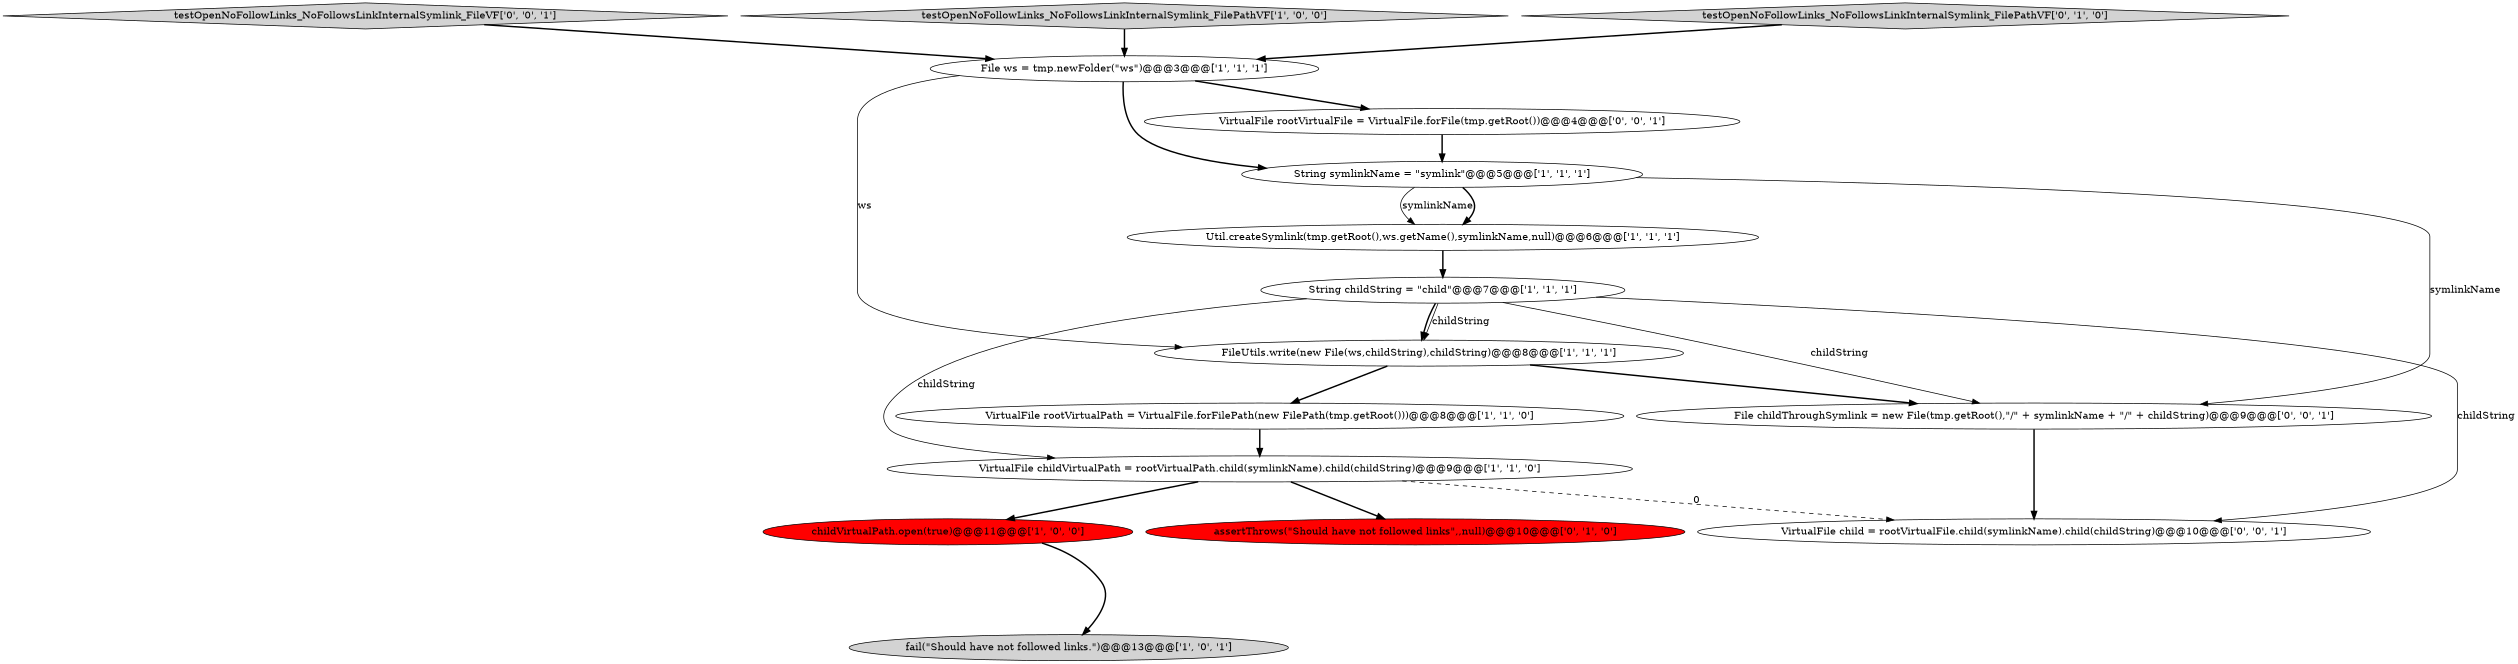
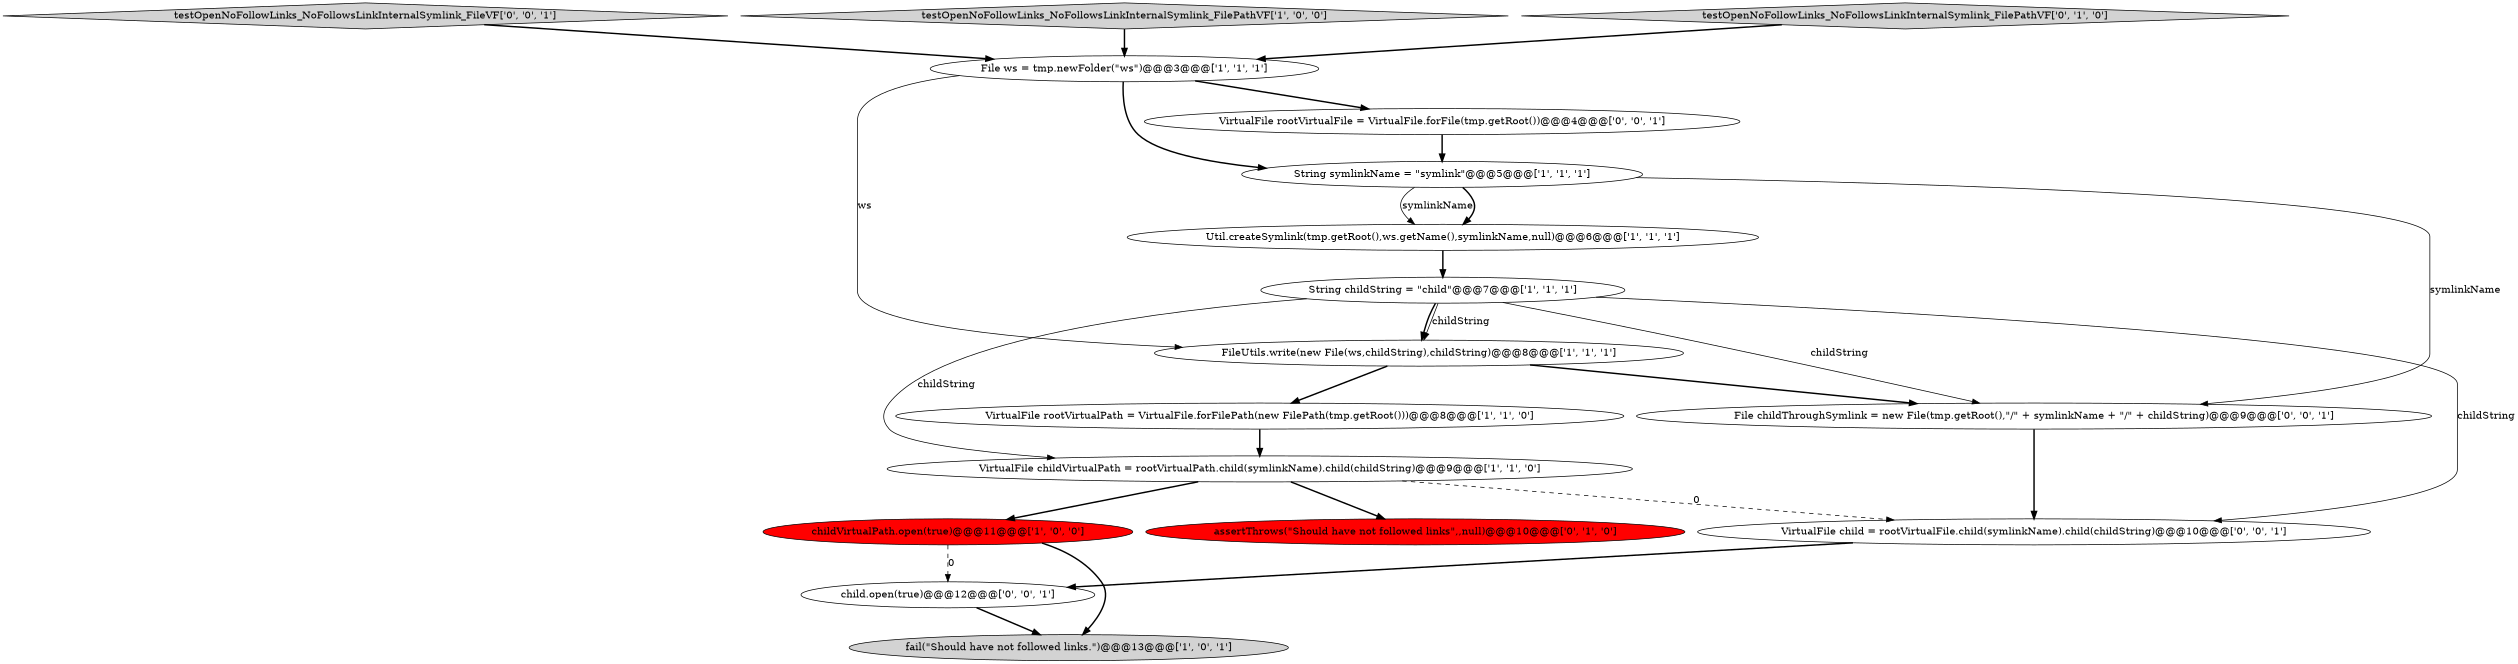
node "child.open(true)@@@12@@@['0', '0', '1']": added
